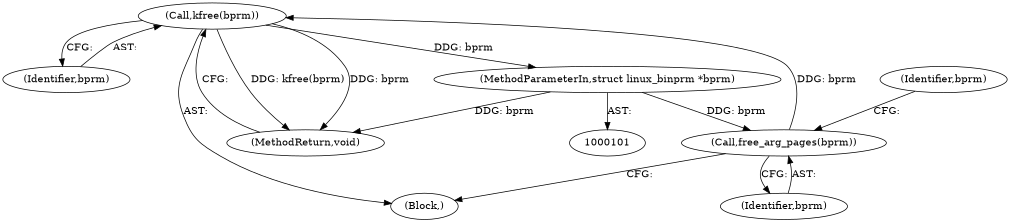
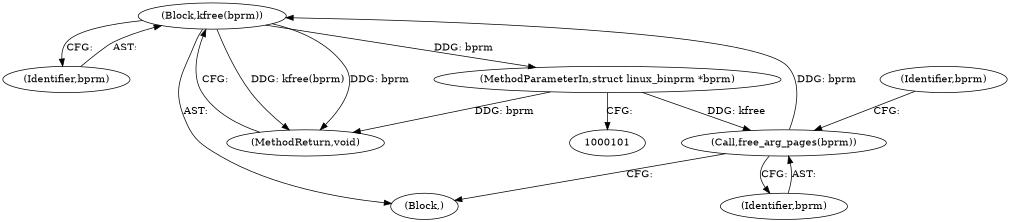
node "(Call,kfree(bprm))": label "(Call,kfree(bprm))" -> "(Block,kfree(bprm))"
edge "(MethodParameterIn,struct linux_binprm *bprm)" -> "1000101": label "AST: " -> "CFG: "
edge "(MethodParameterIn,struct linux_binprm *bprm)" -> "(Call,free_arg_pages(bprm))": label "DDG: bprm" -> "DDG: kfree"
